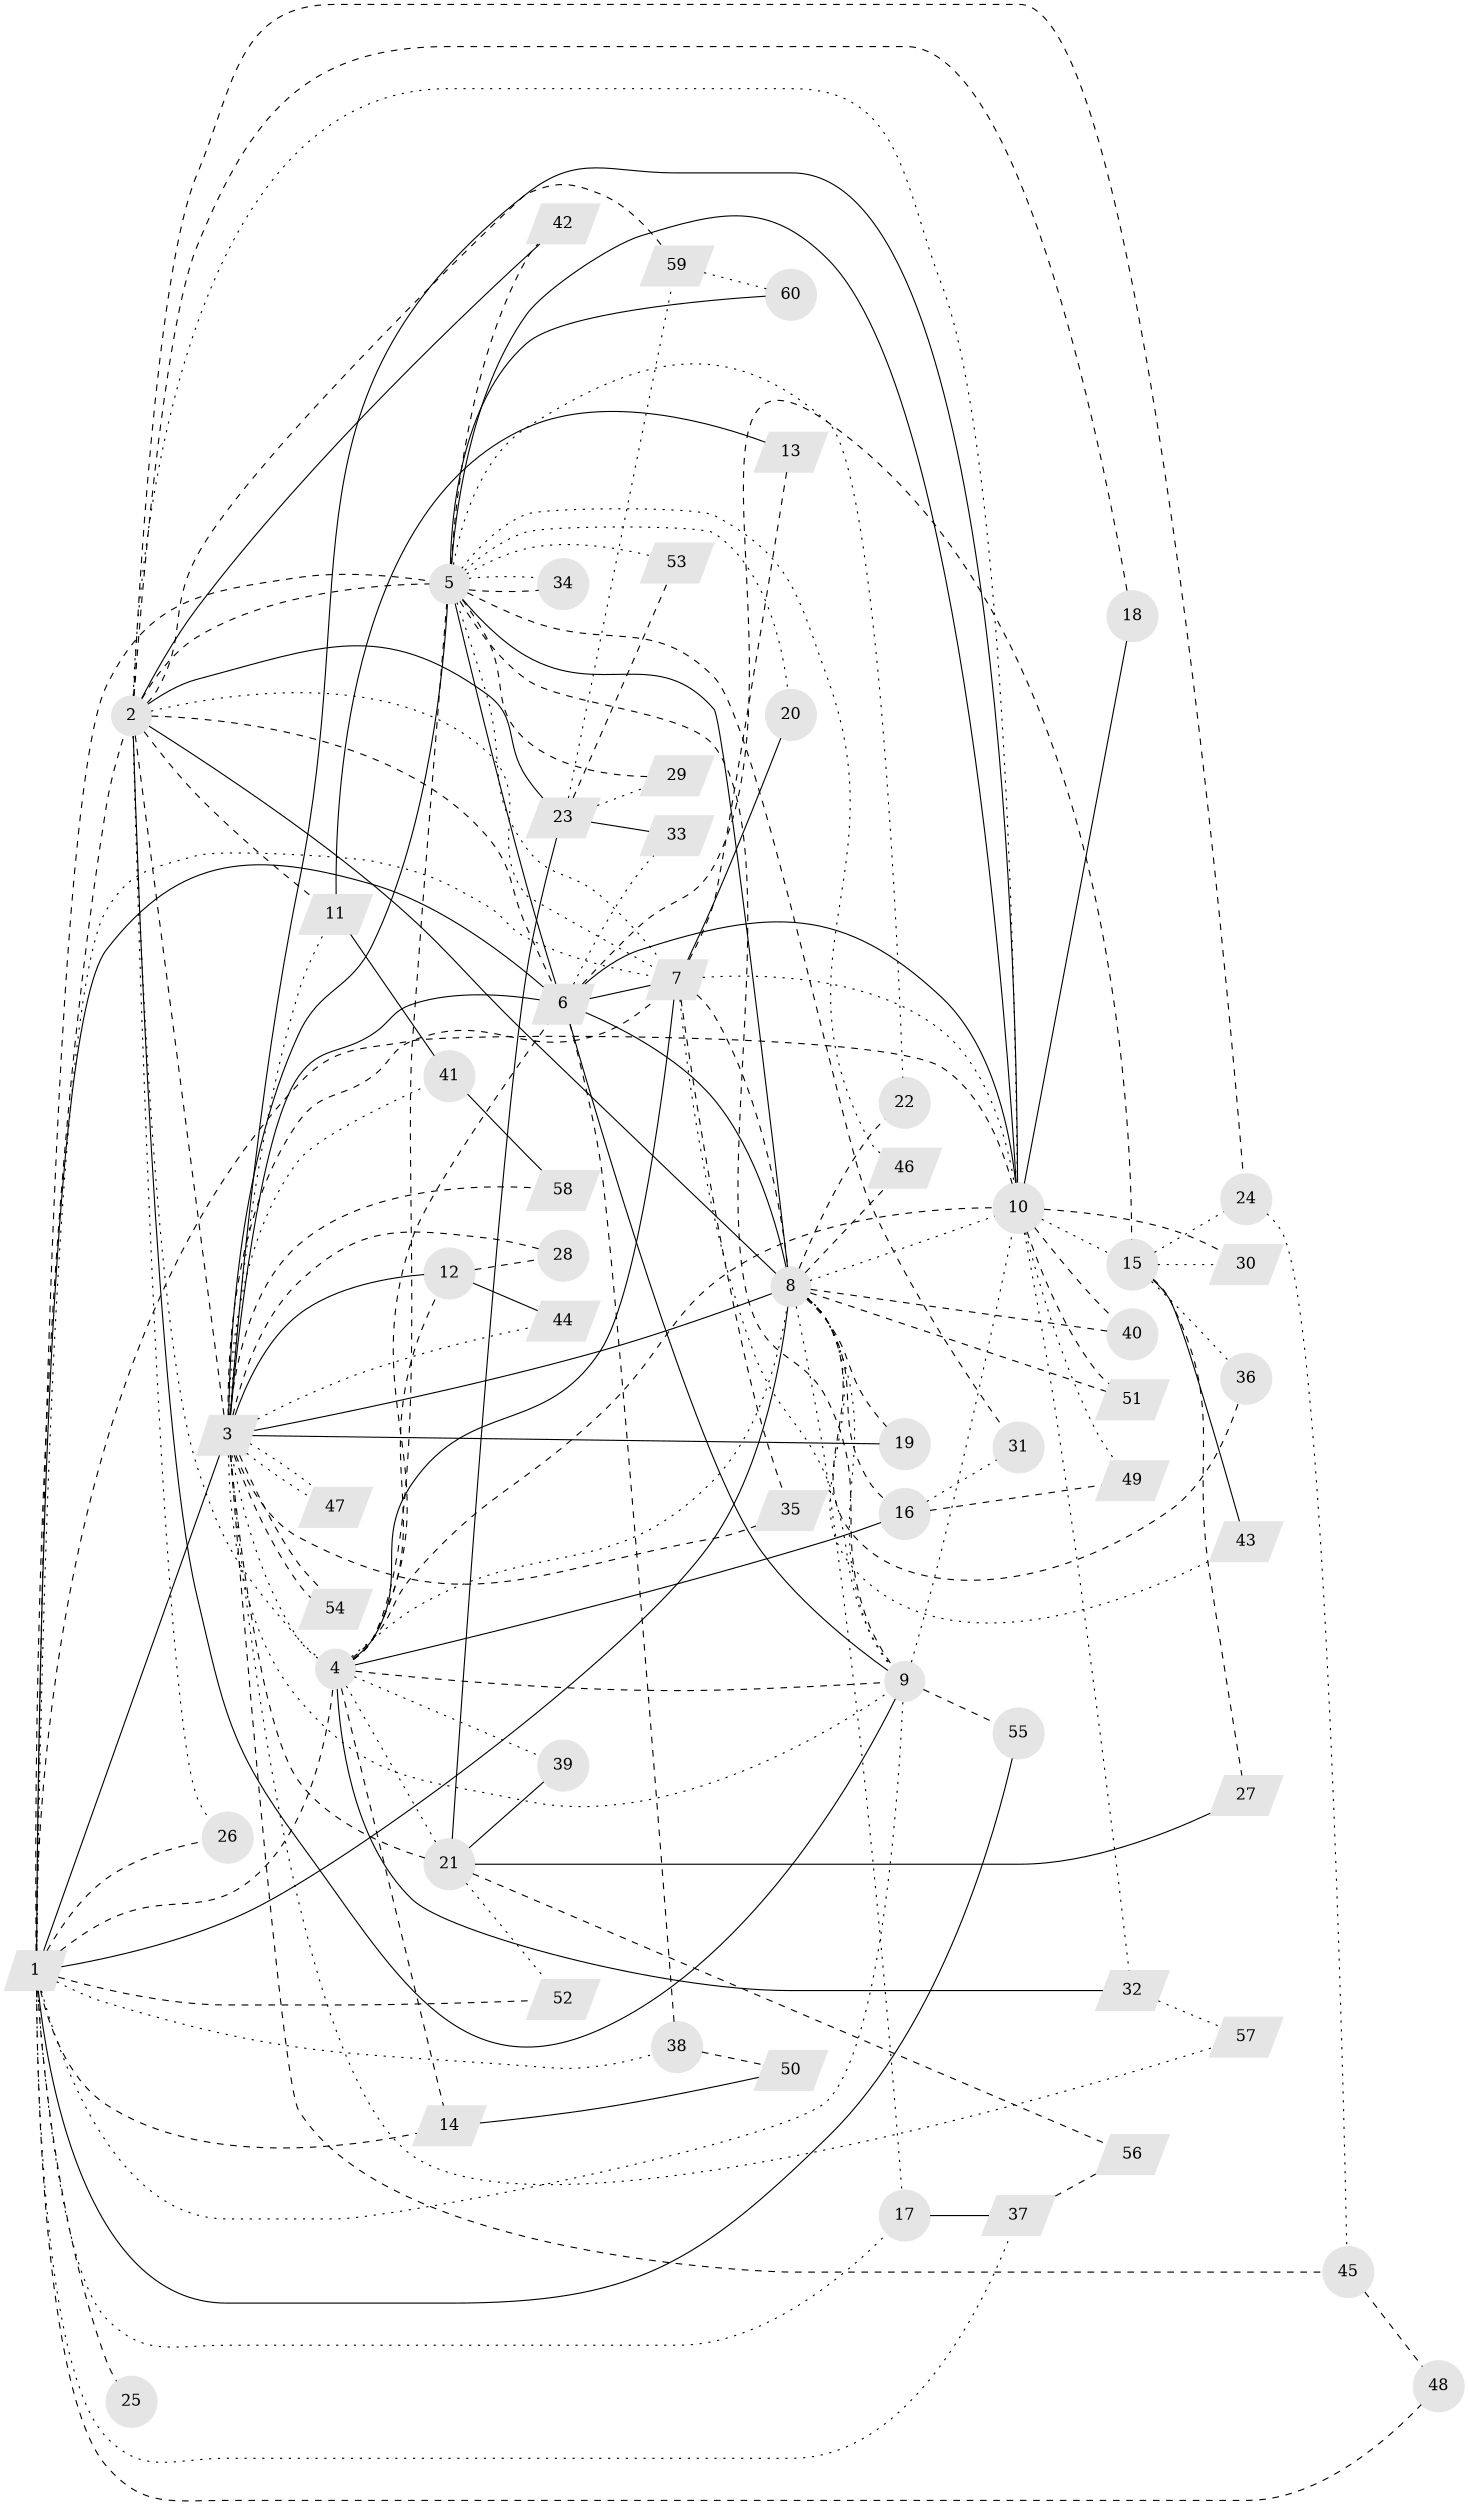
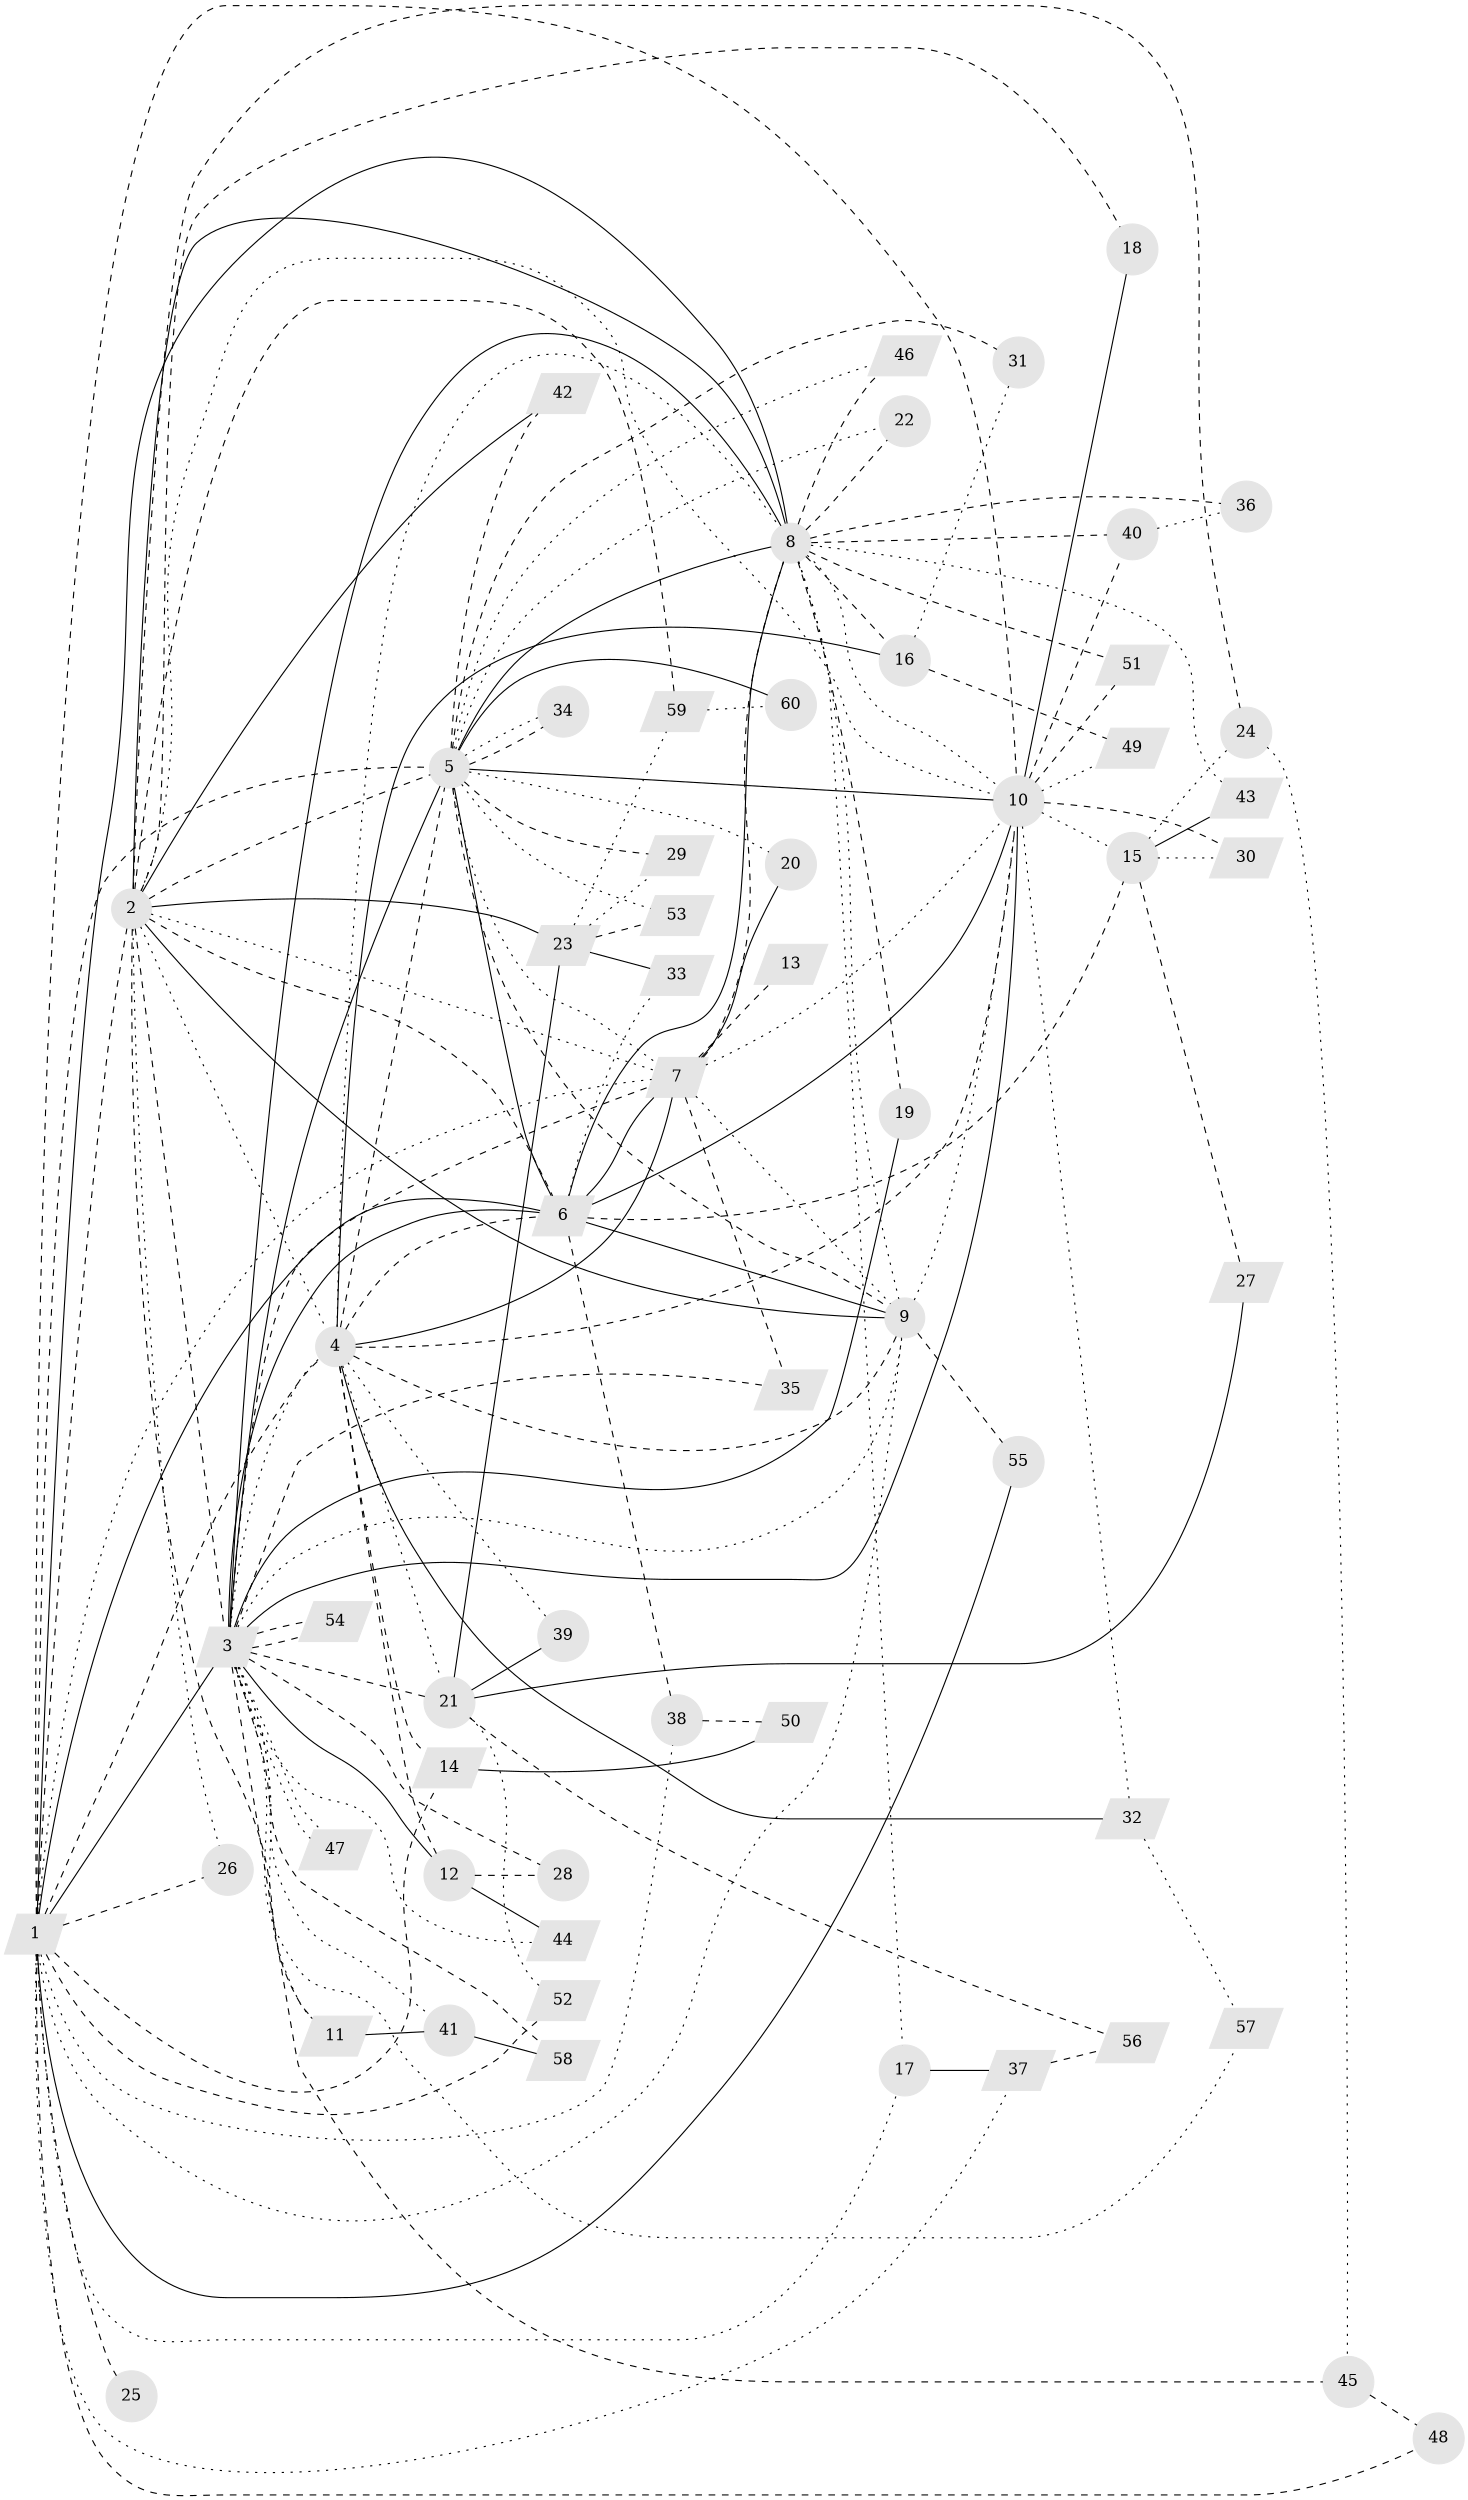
edge "13" -- "11": removed
edge "15" -- "36": now "40" -- "36"
